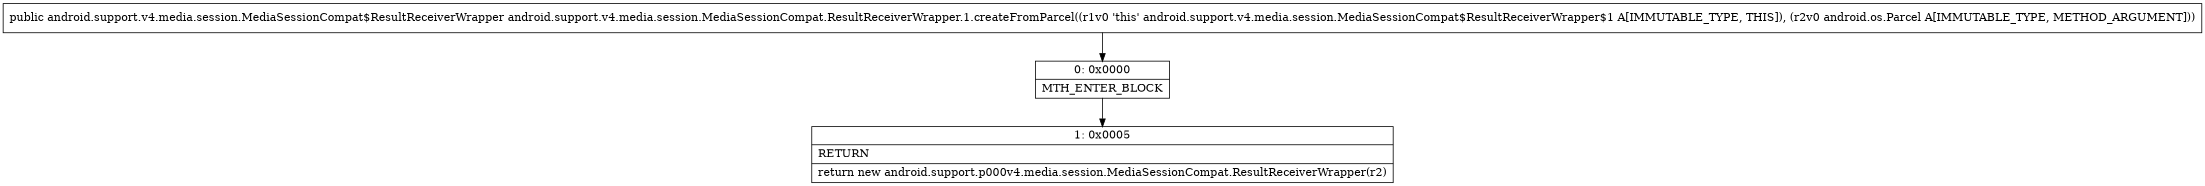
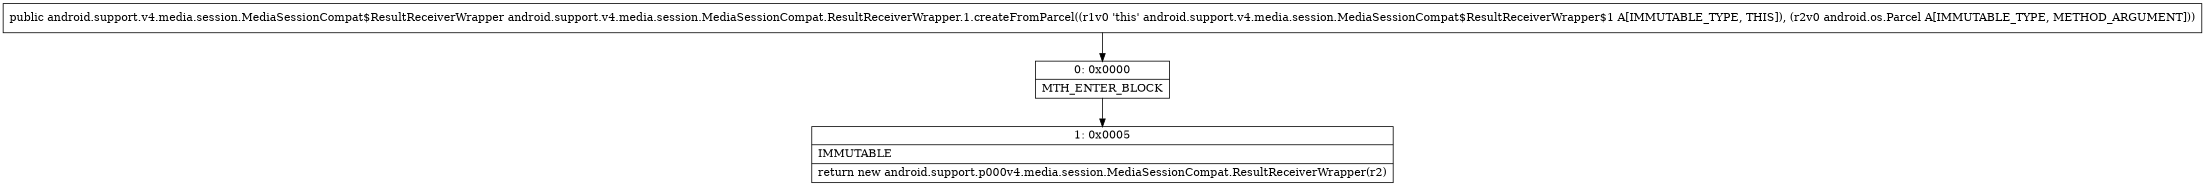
node "1: 0x0005": text "RETURN" -> "IMMUTABLE"
